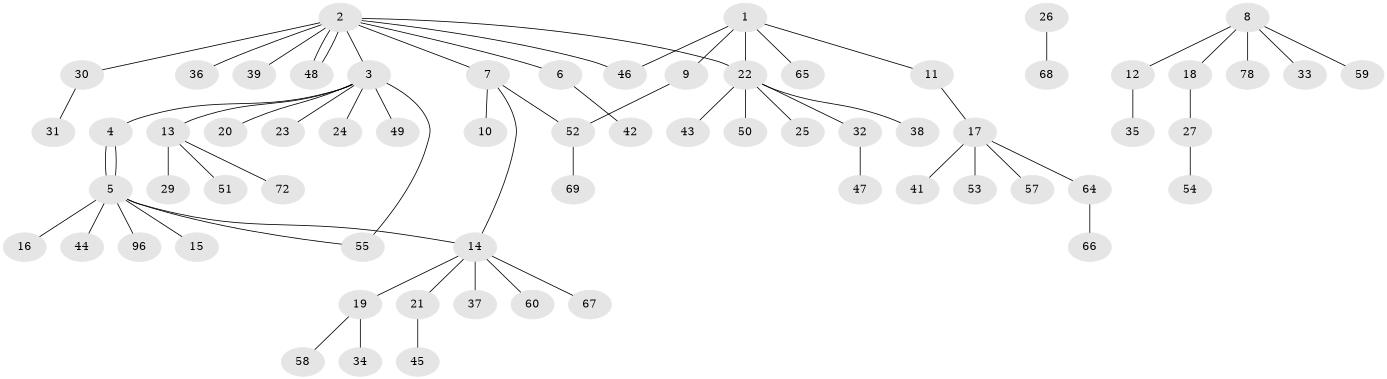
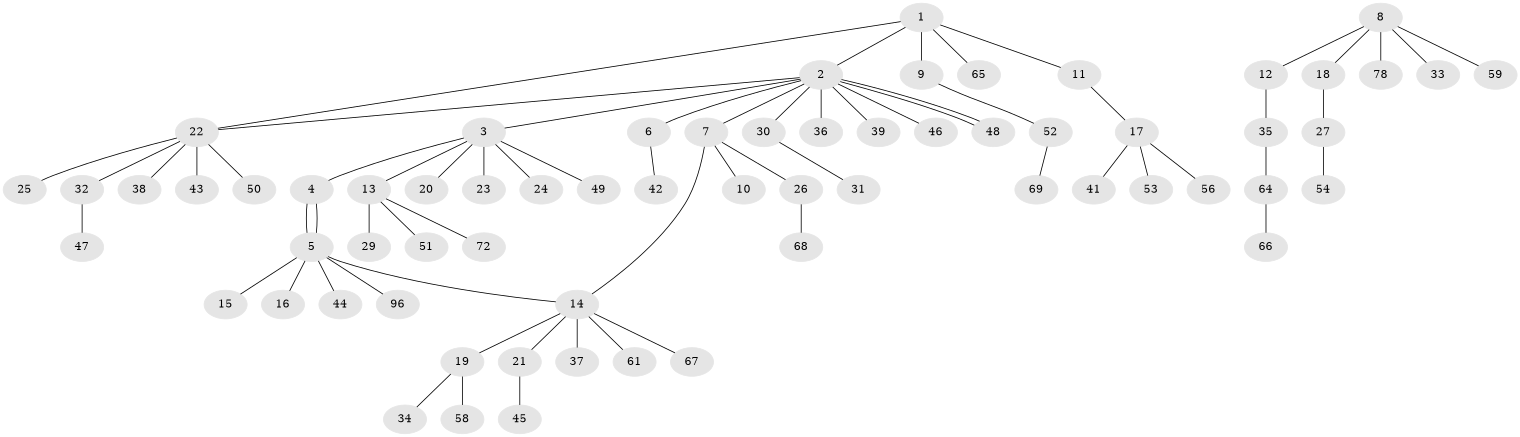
edge "1" -- "46": now "1" -- "2"
edge "7" -- "52": now "7" -- "26"
edge "17" -- "64": now "35" -- "64"
node "57": label "57" -> "56"
node "55": removed
node "60": label "60" -> "61"
